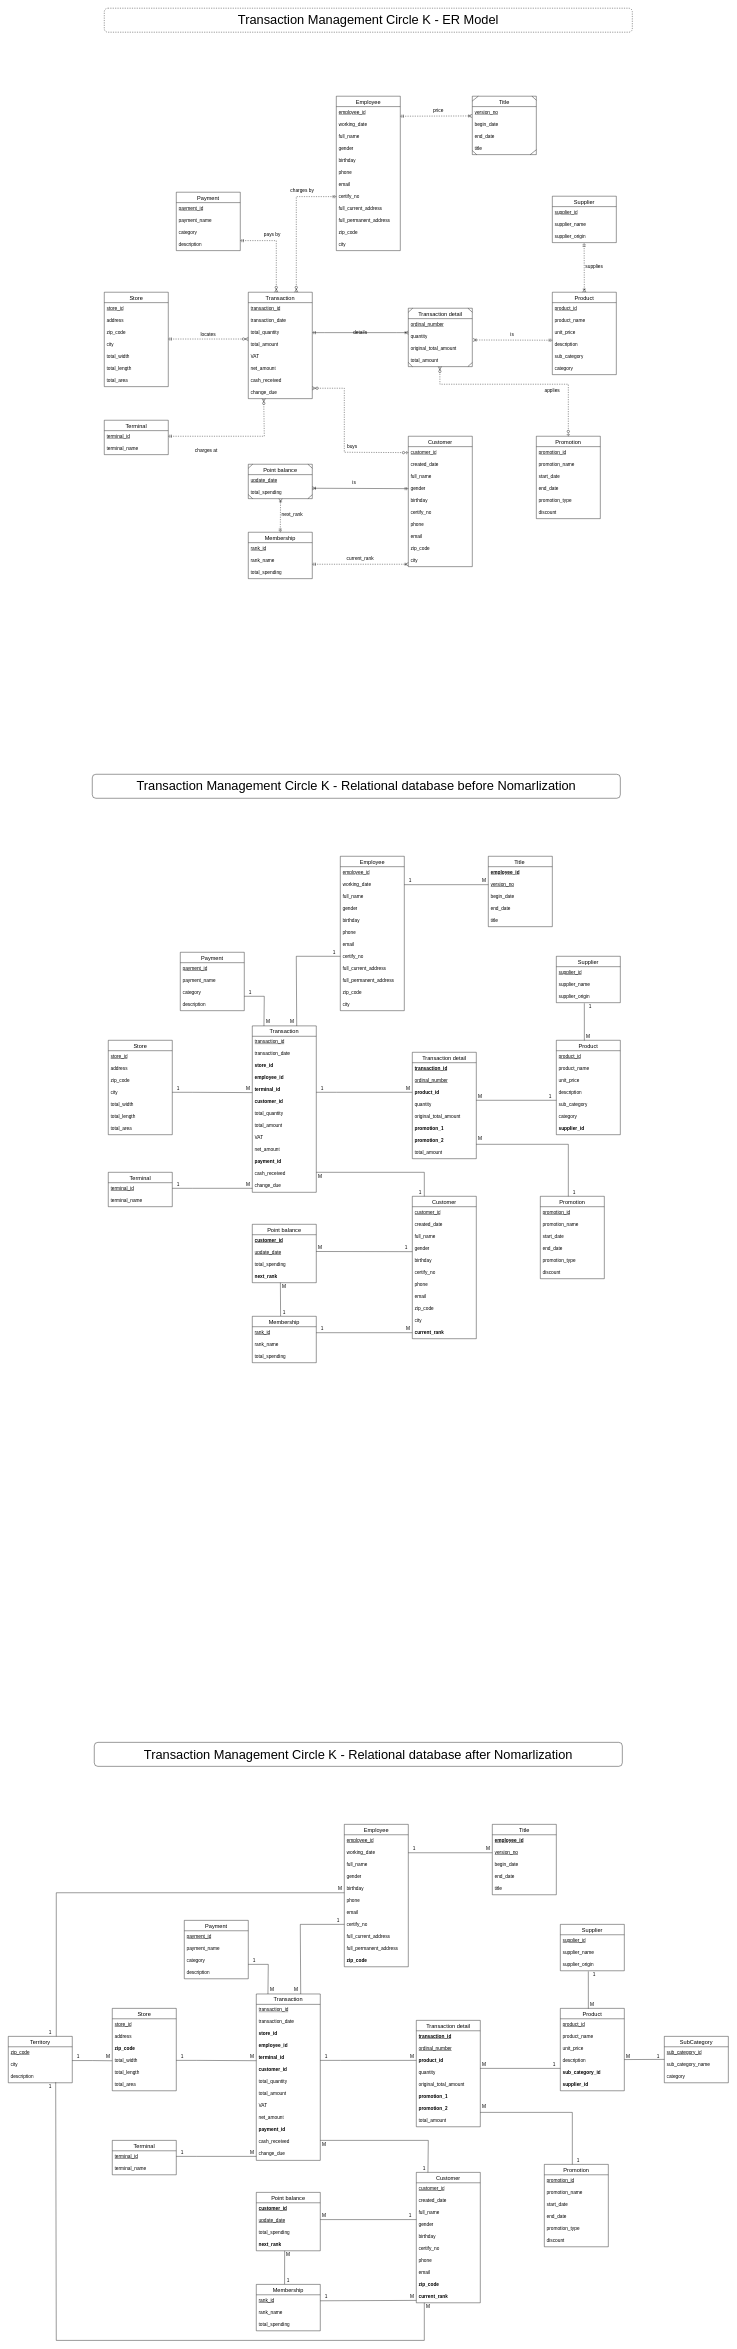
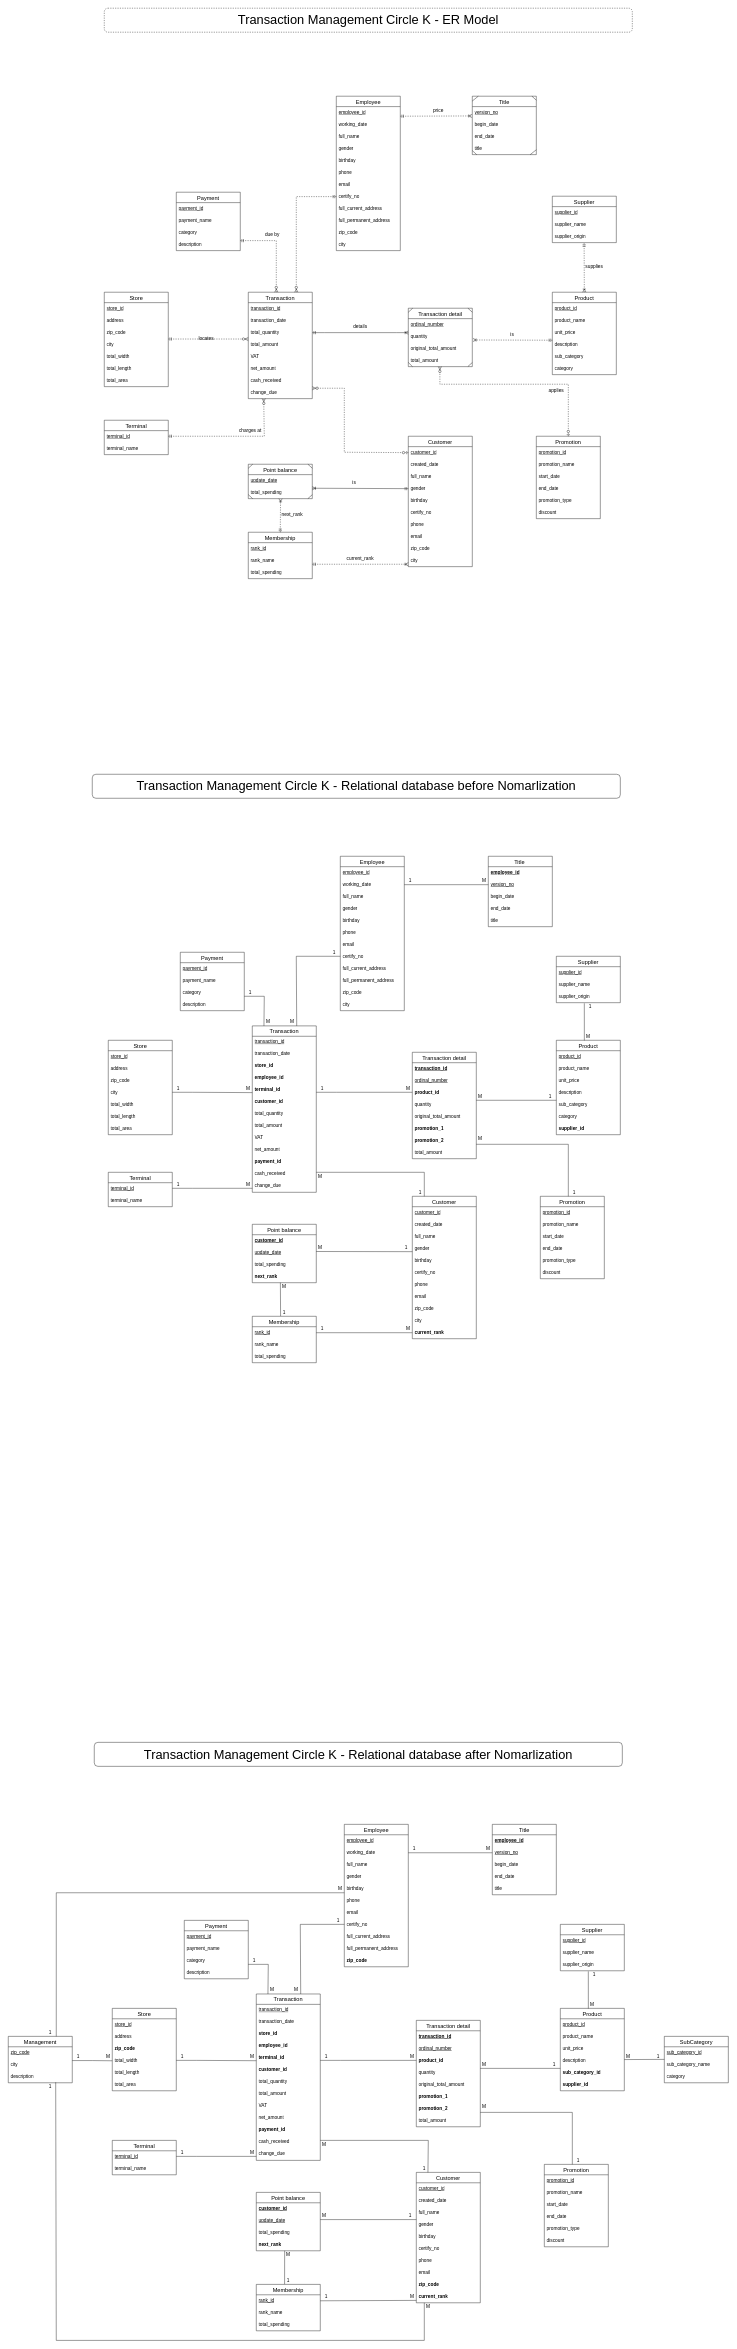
node "charges by": removed
node "pays by": label "pays by" -> "due by"
node "details": moved (360, 332) -> (360, 326)
node "locates": moved (208, 334) -> (206, 338)
node "applies": moved (552, 390) -> (556, 390)
node "buys": removed
node "charges at": moved (206, 450) -> (250, 430)
node "Territory": label "Territory" -> "Management"
